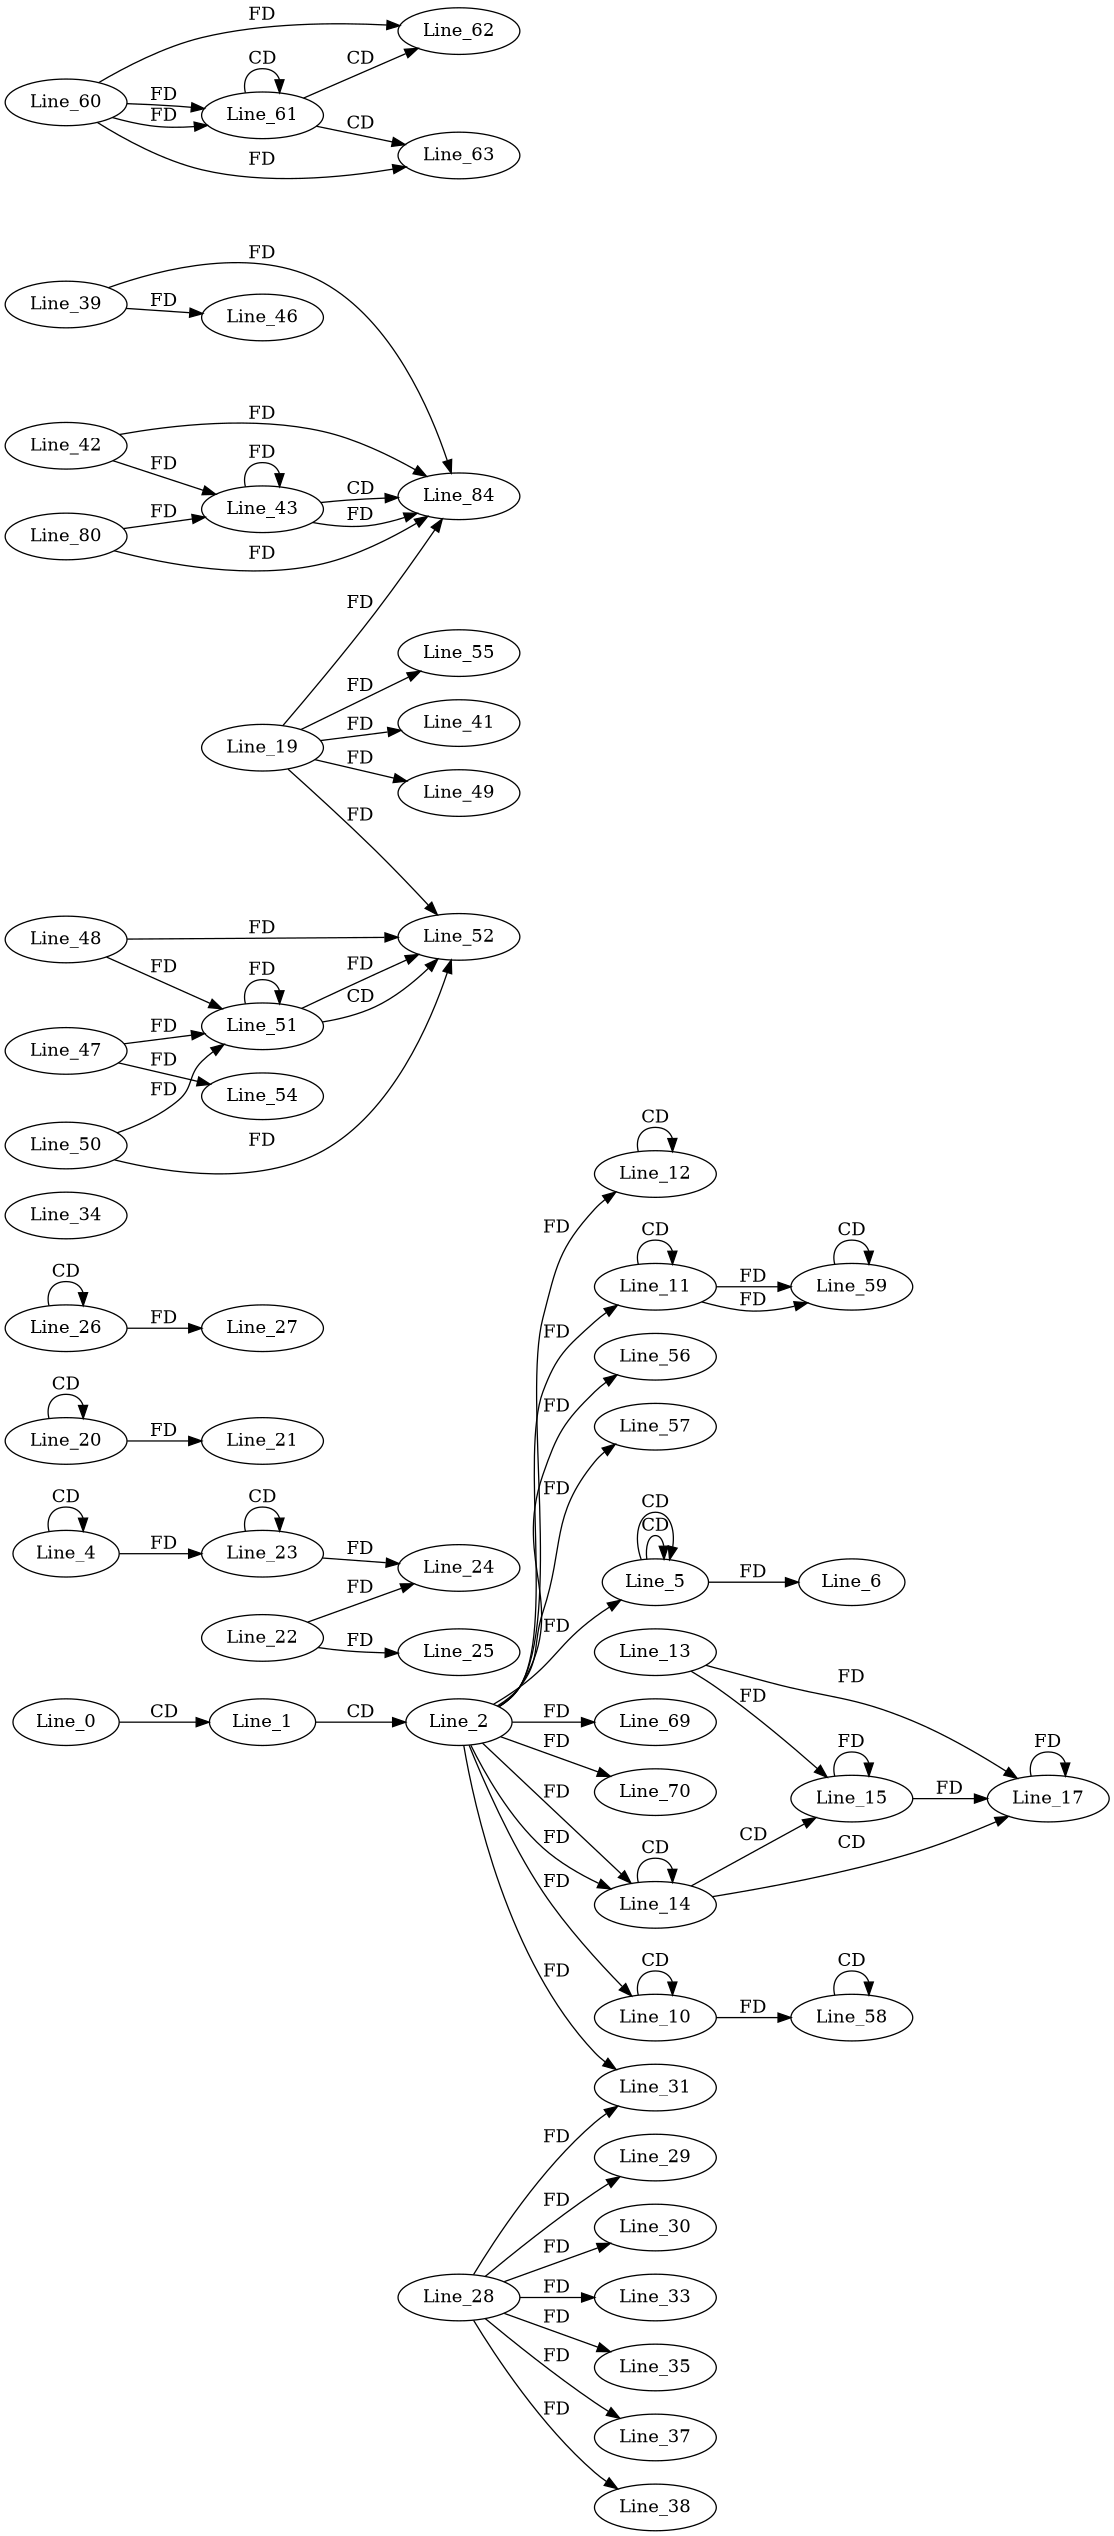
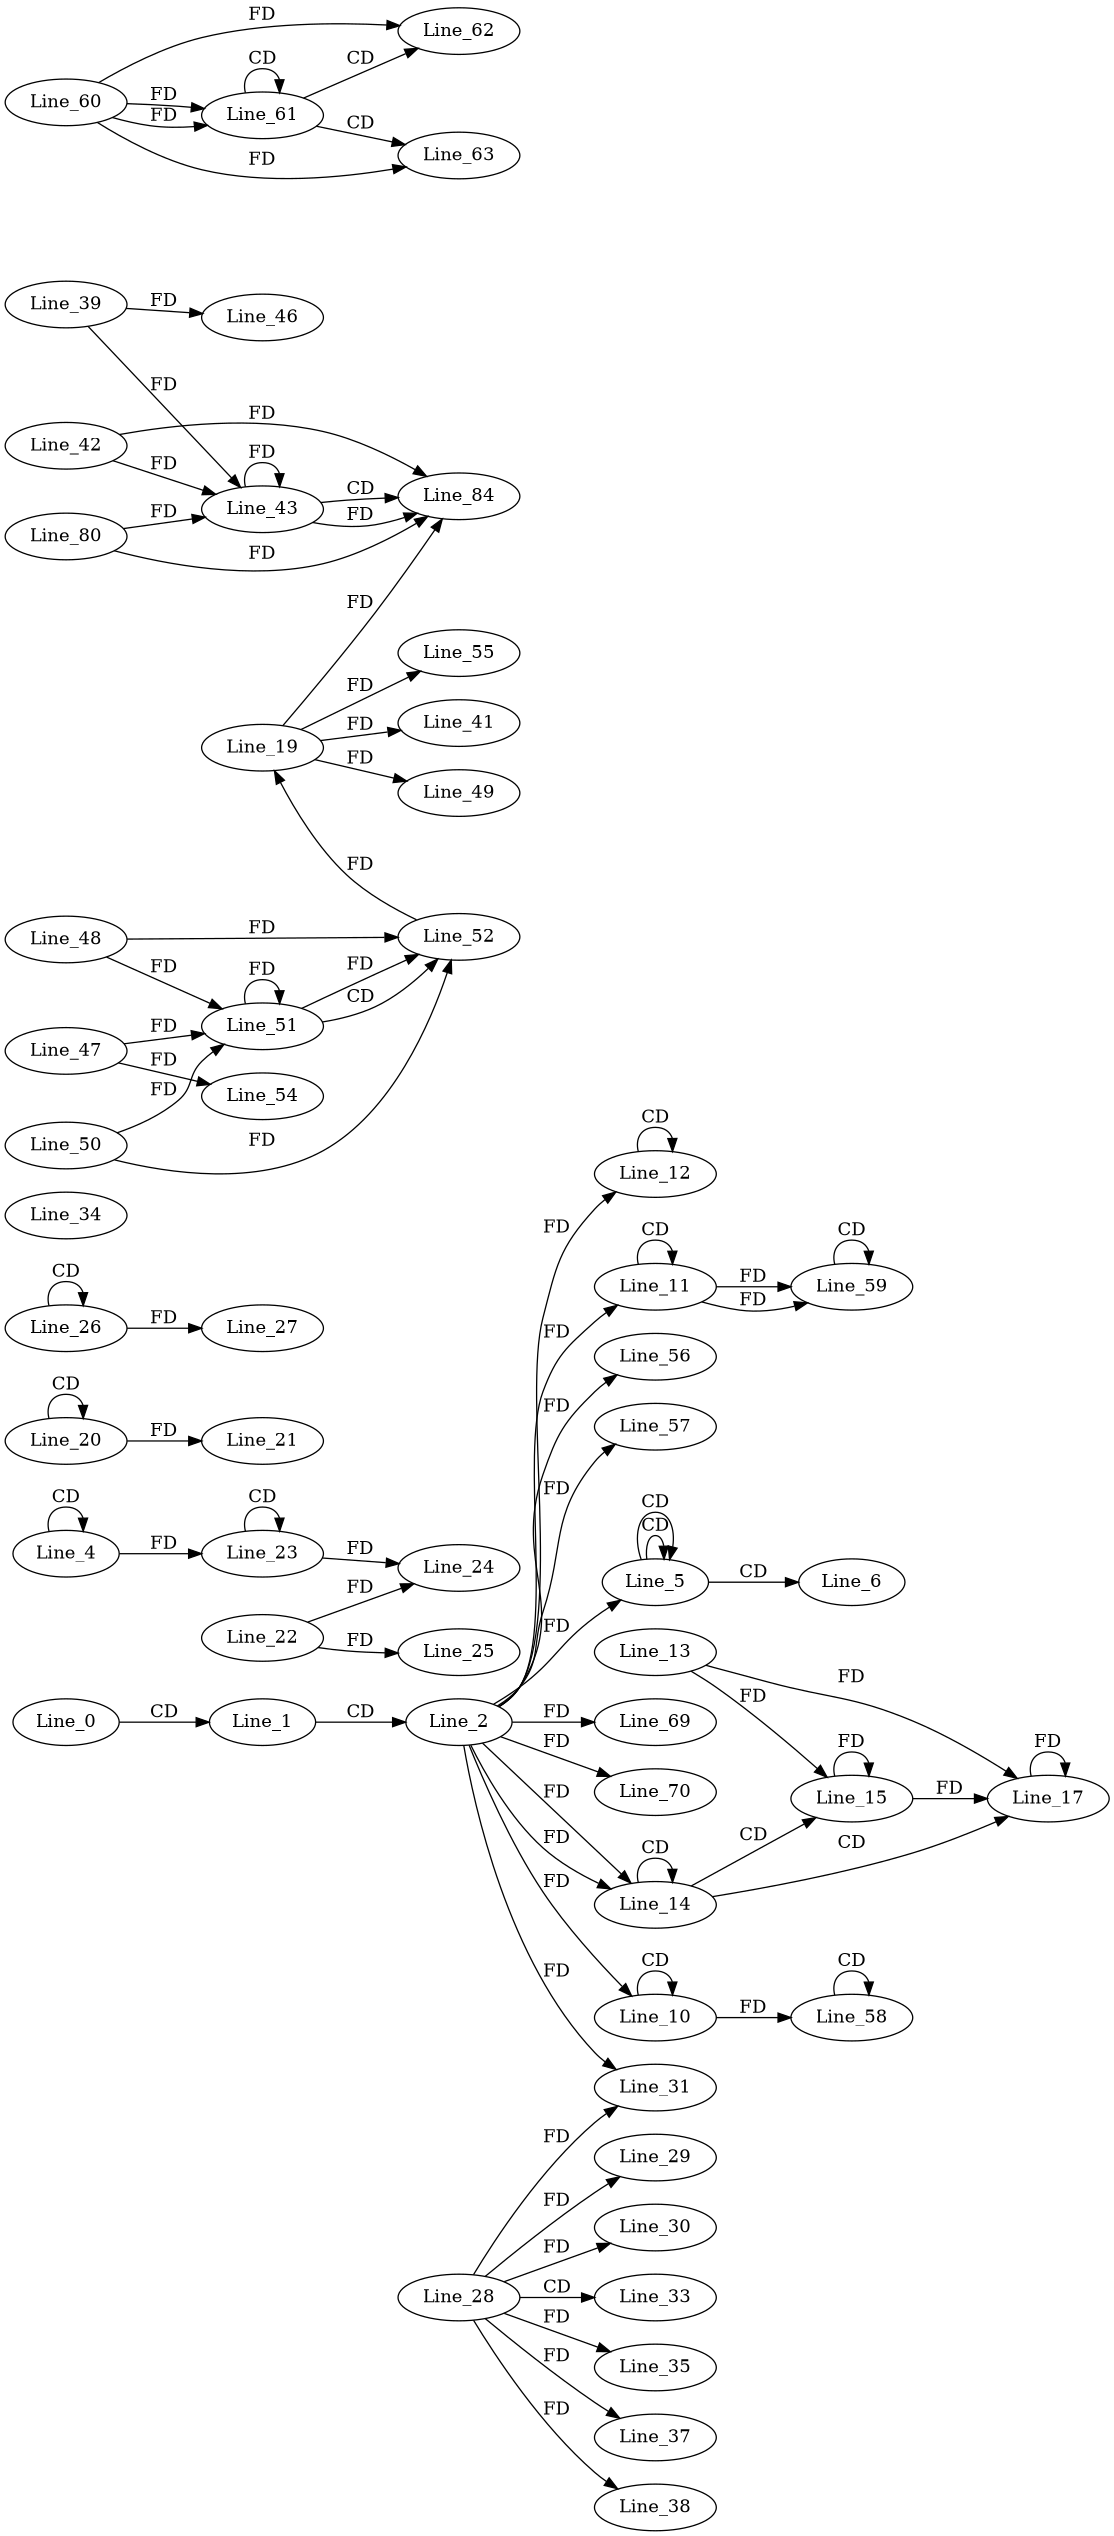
edge "Line_39" -> "Line_84": now "Line_39" -> "Line_43"
edge "Line_19" -> "Line_52": reversed
edge "Line_5" -> "Line_6": label "FD" -> "CD"
edge "Line_28" -> "Line_33": label "FD" -> "CD"
